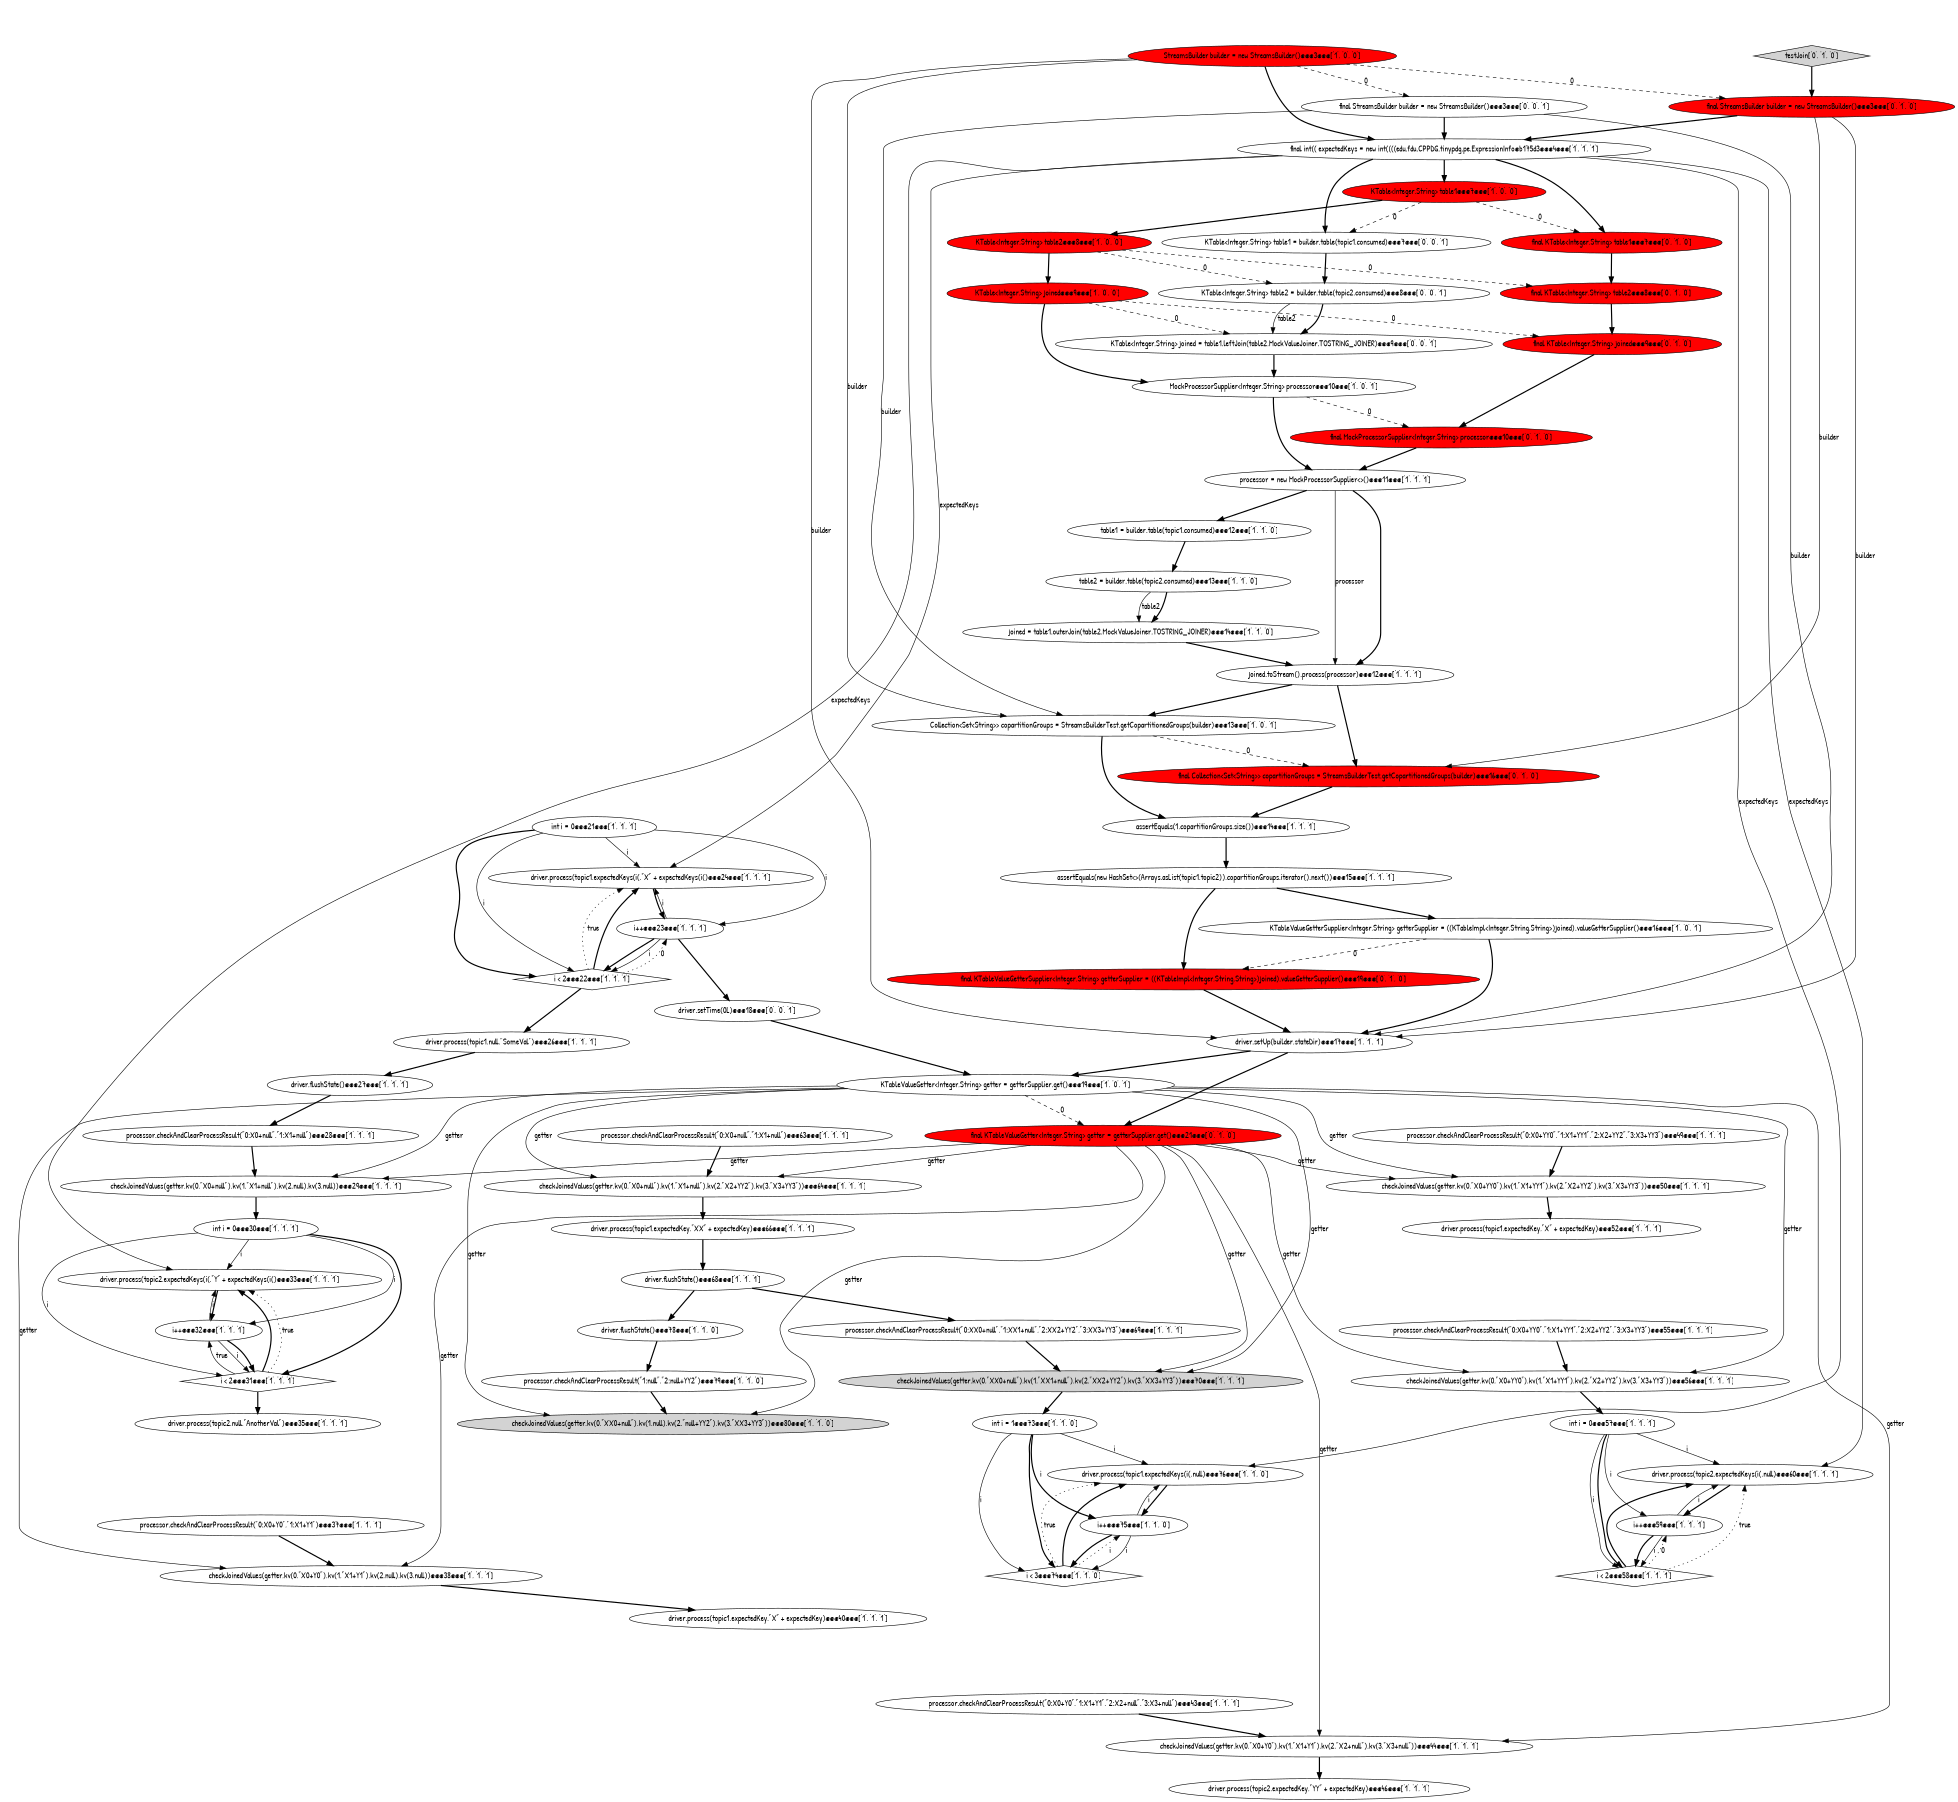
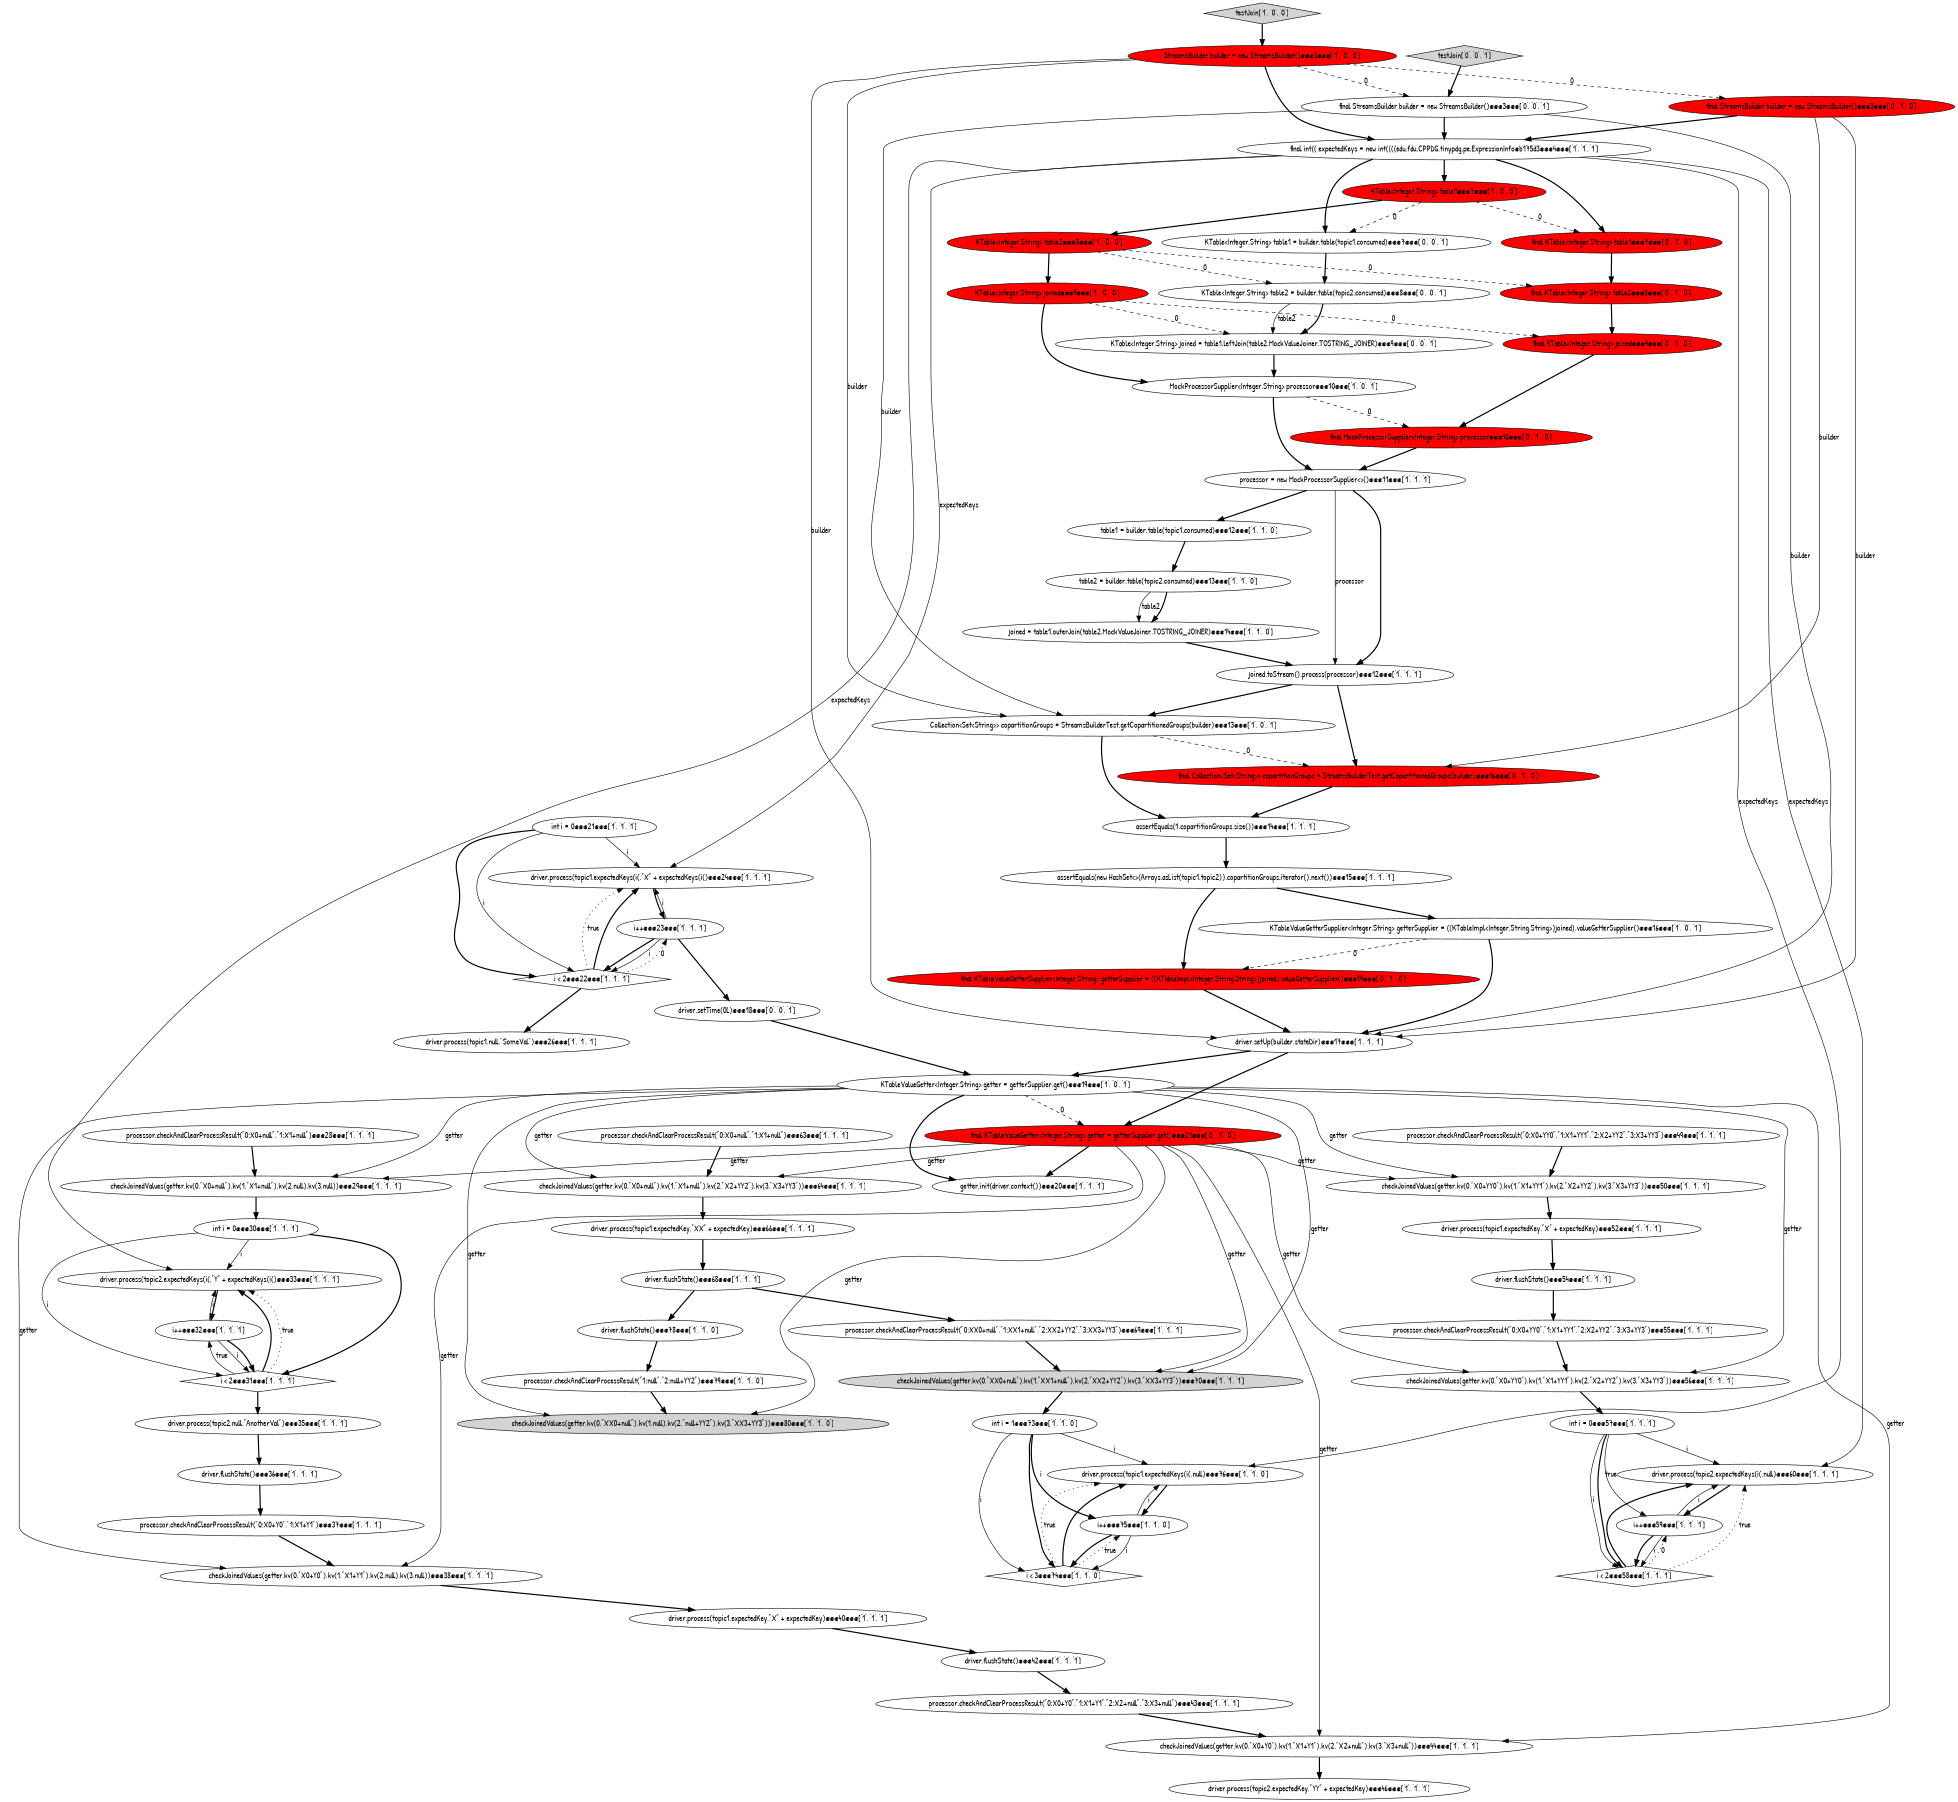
node "testJoin['1', '0', '0']": added
node "testJoin['0', '0', '1']": added
node "testJoin['0', '1', '0']": removed
edge "int i = 0@@@21@@@['1', '1', '1']" -> "i++@@@23@@@['1', '1', '1']": removed, label "i"
node "driver.flushState()@@@27@@@['1', '1', '1']": removed
node "getter.init(driver.context())@@@20@@@['1', '1', '1']": added
node "driver.flushState()@@@54@@@['1', '1', '1']": added
edge "int i = 0@@@30@@@['1', '1', '1']" -> "i++@@@32@@@['1', '1', '1']": removed, label "i"
node "driver.flushState()@@@36@@@['1', '1', '1']": added
edge "int i = 0@@@57@@@['1', '1', '1']" -> "i++@@@59@@@['1', '1', '1']": label "i" -> "true"
edge "i < 3@@@74@@@['1', '1', '0']" -> "i++@@@75@@@['1', '1', '0']": label "i" -> "true"
node "driver.flushState()@@@42@@@['1', '1', '1']": added
